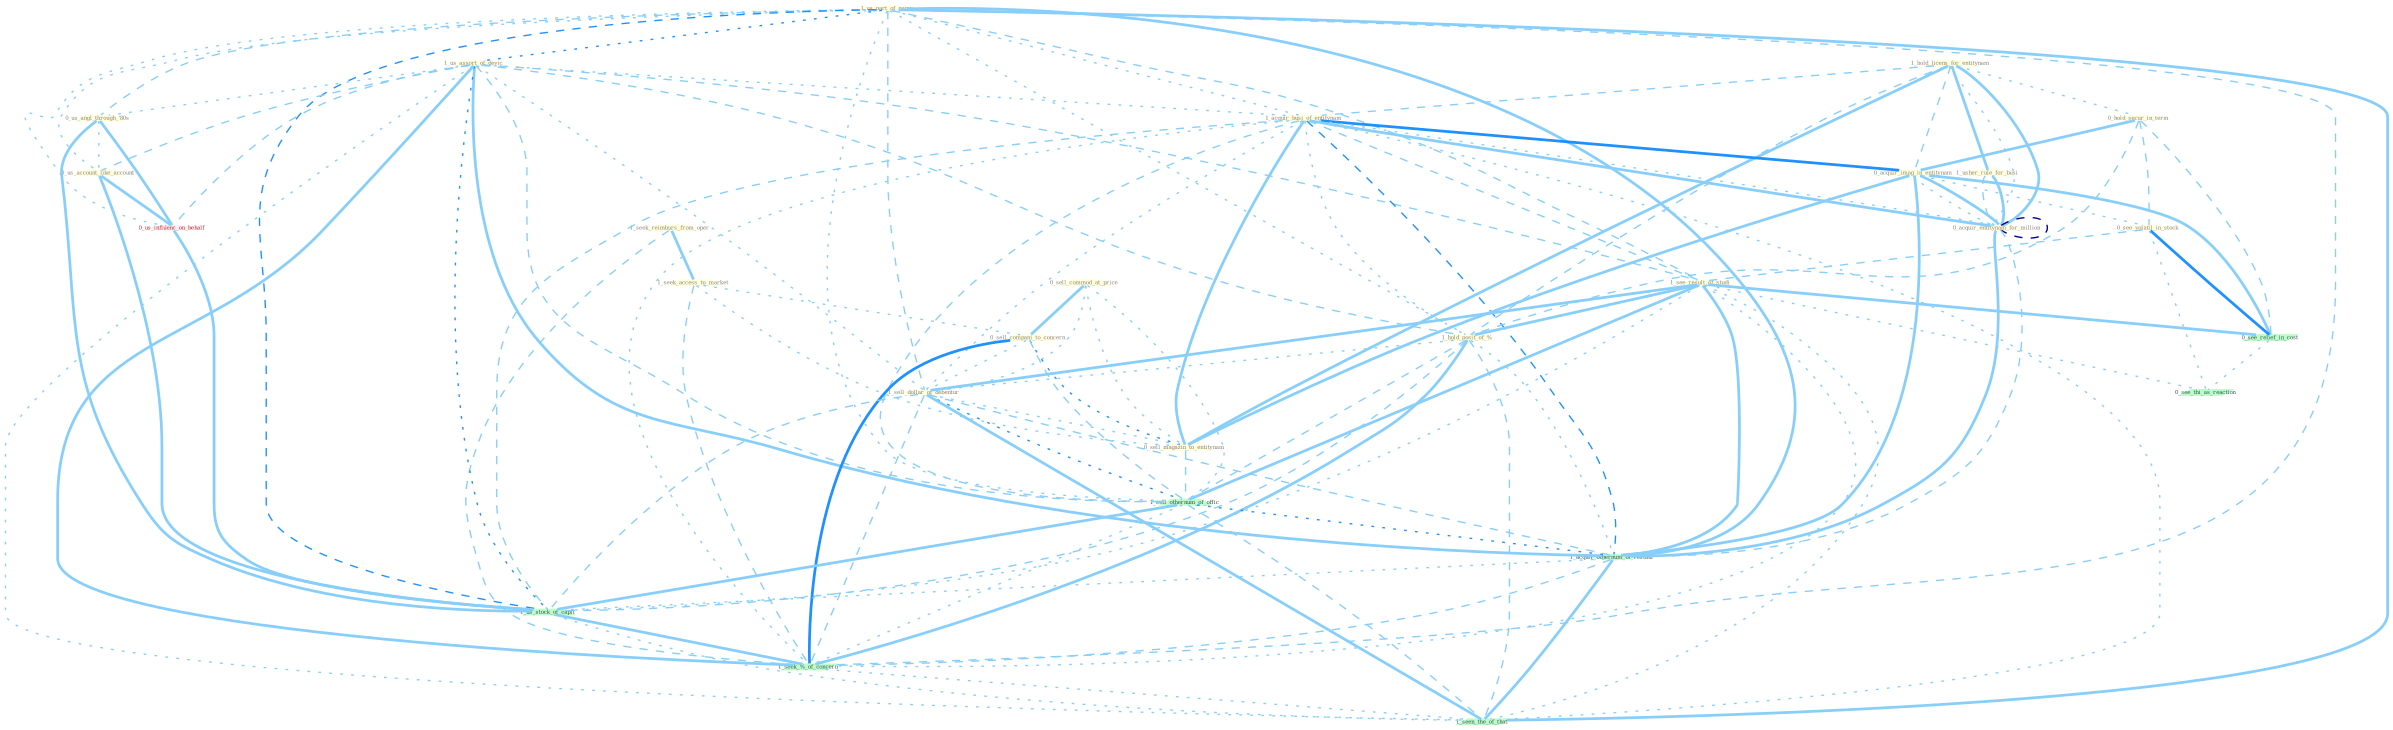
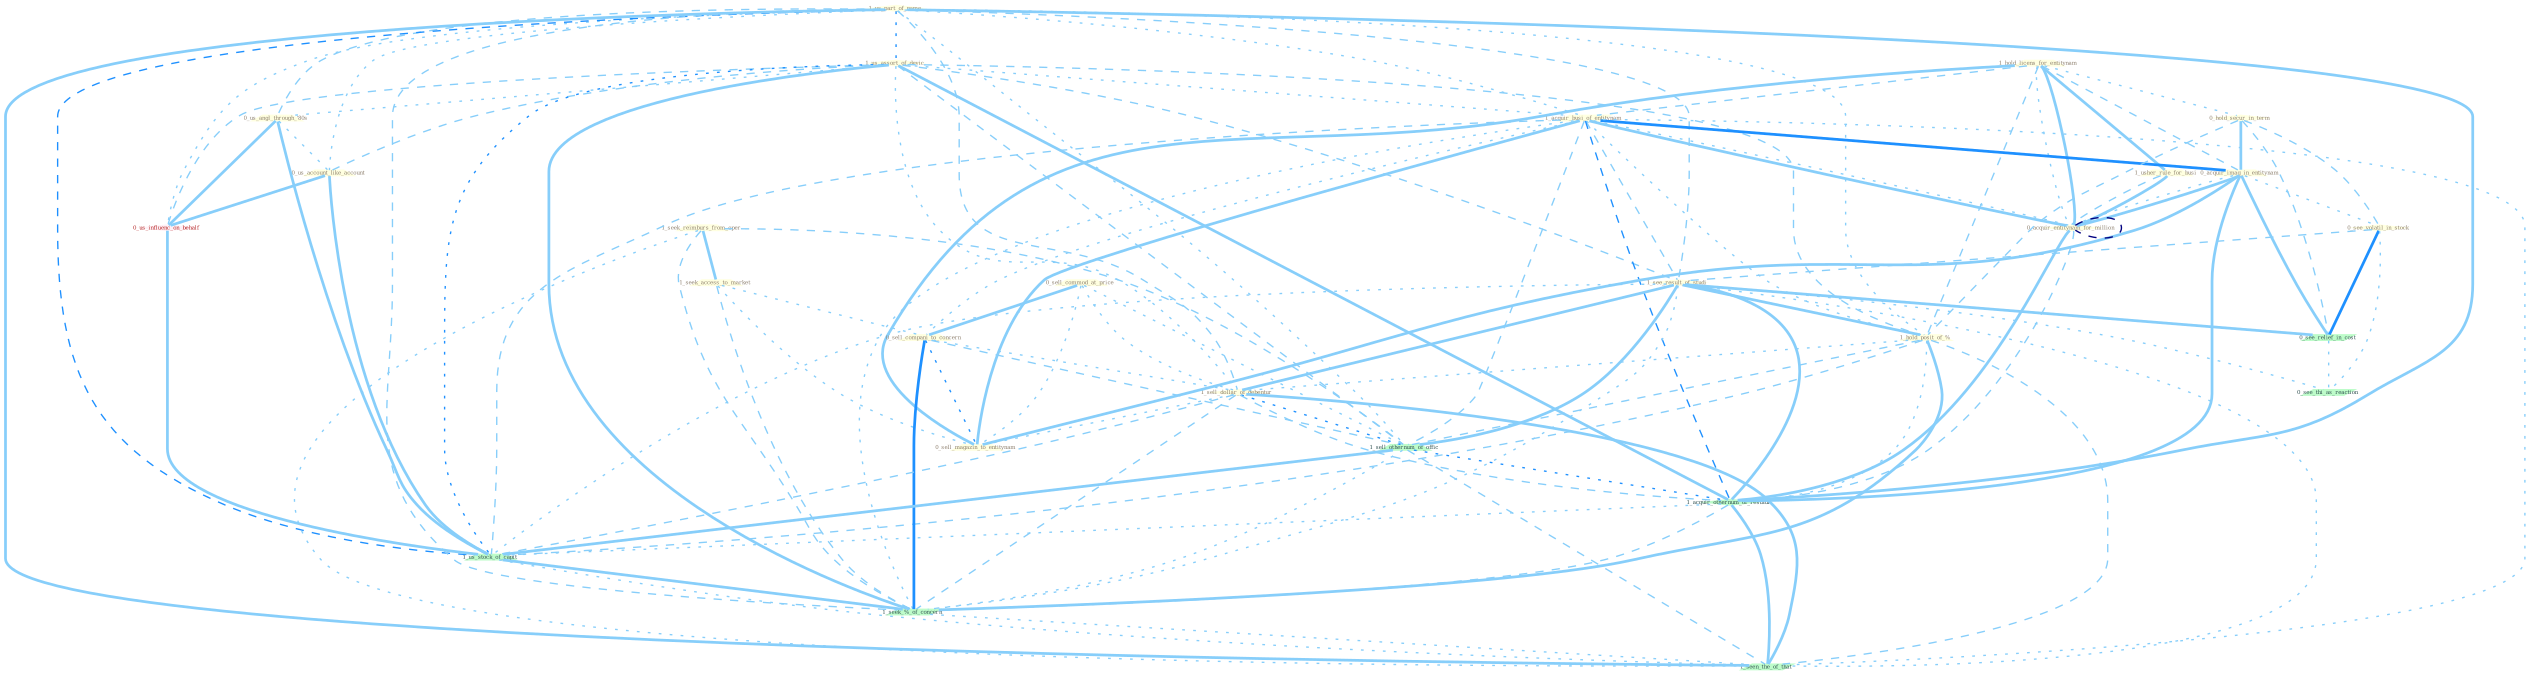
edge "1_acquir_busi_of_entitynam" -- "1_sell_dollar_of_debentur": now "1_acquir_busi_of_entitynam" -- "0_sell_compani_to_concern"
edge "0_sell_magazin_to_entitynam" -- "1_sell_othernum_of_offic": now "1_seek_reimburs_from_oper" -- "1_sell_othernum_of_offic"
edge "1_us_assort_of_devic" -- "1_seen_the_of_that": now "1_seek_reimburs_from_oper" -- "1_seen_the_of_that"
